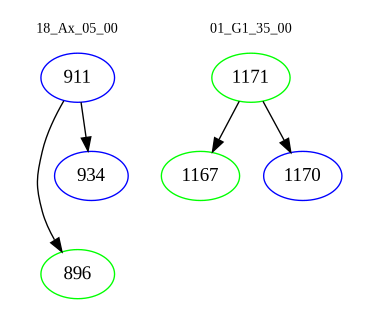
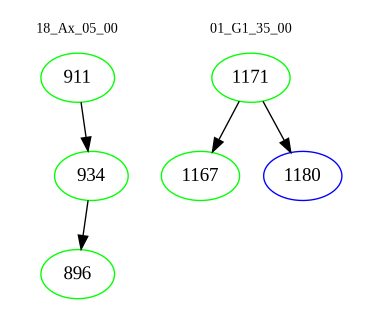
node "911": color blue -> green
edge "911" -> "896": now "934" -> "896"
node "934": color blue -> green
node "1170": label "1170" -> "1180"
